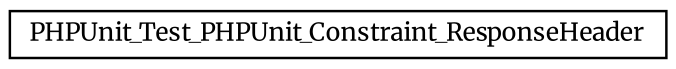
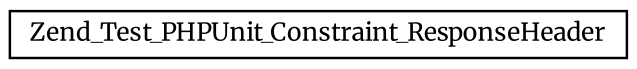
node "PHPUnit_Test_PHPUnit_Constraint_ResponseHeader": label "PHPUnit_Test_PHPUnit_Constraint_ResponseHeader" -> "Zend_Test_PHPUnit_Constraint_ResponseHeader"
